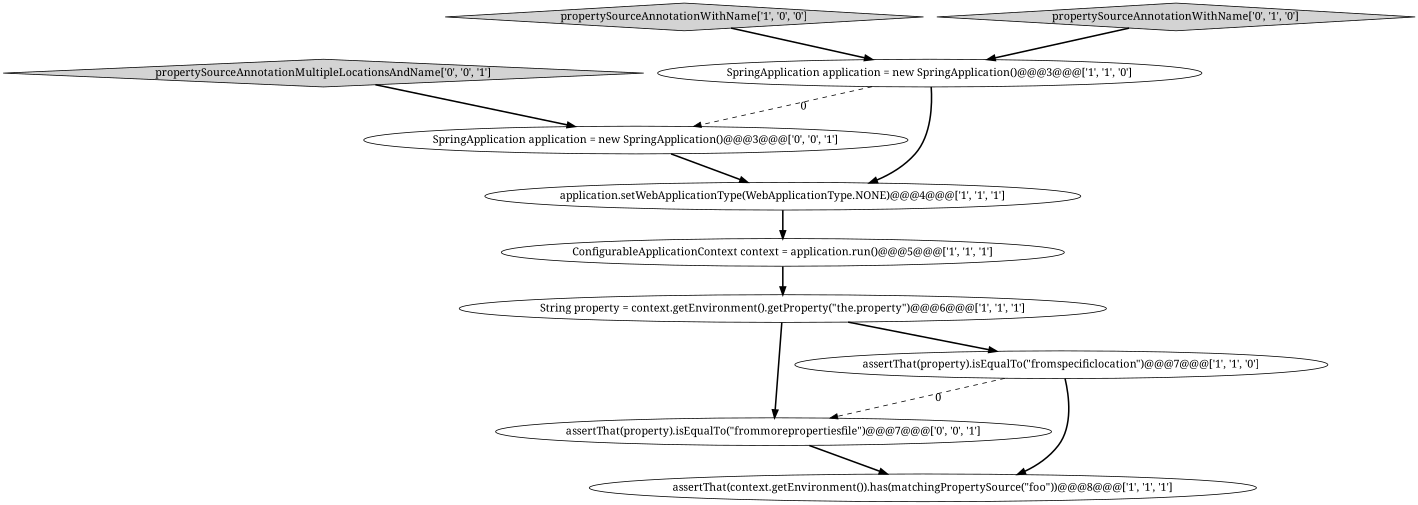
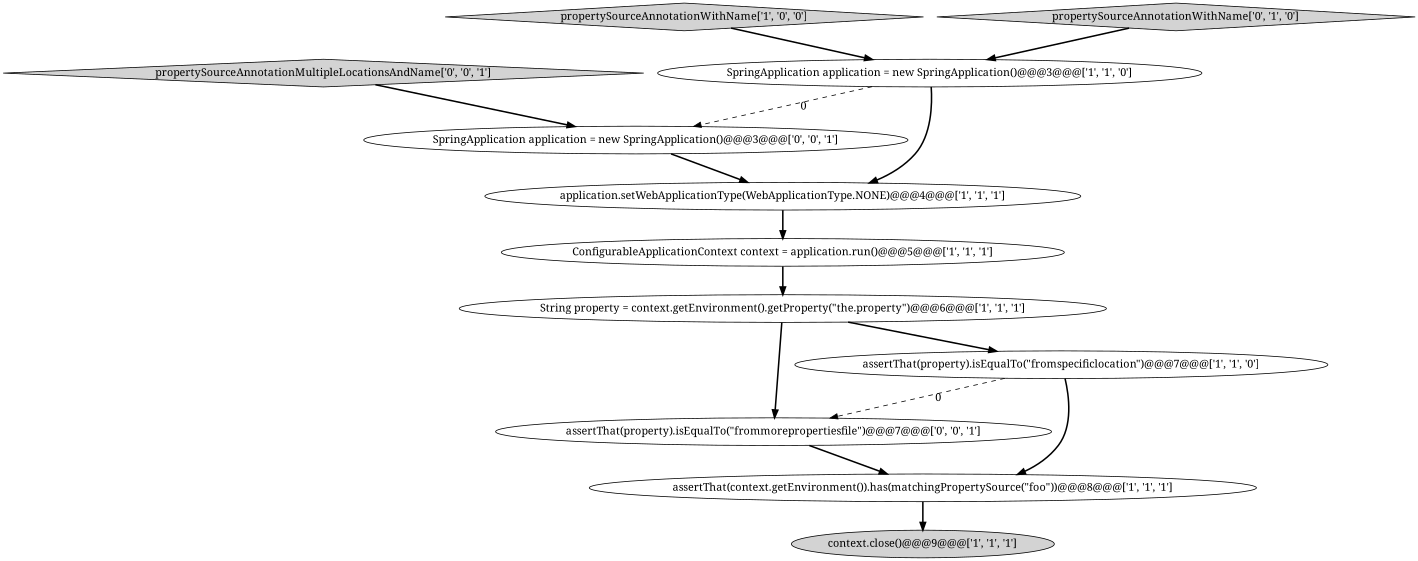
node "context.close()@@@9@@@['1', '1', '1']": added
